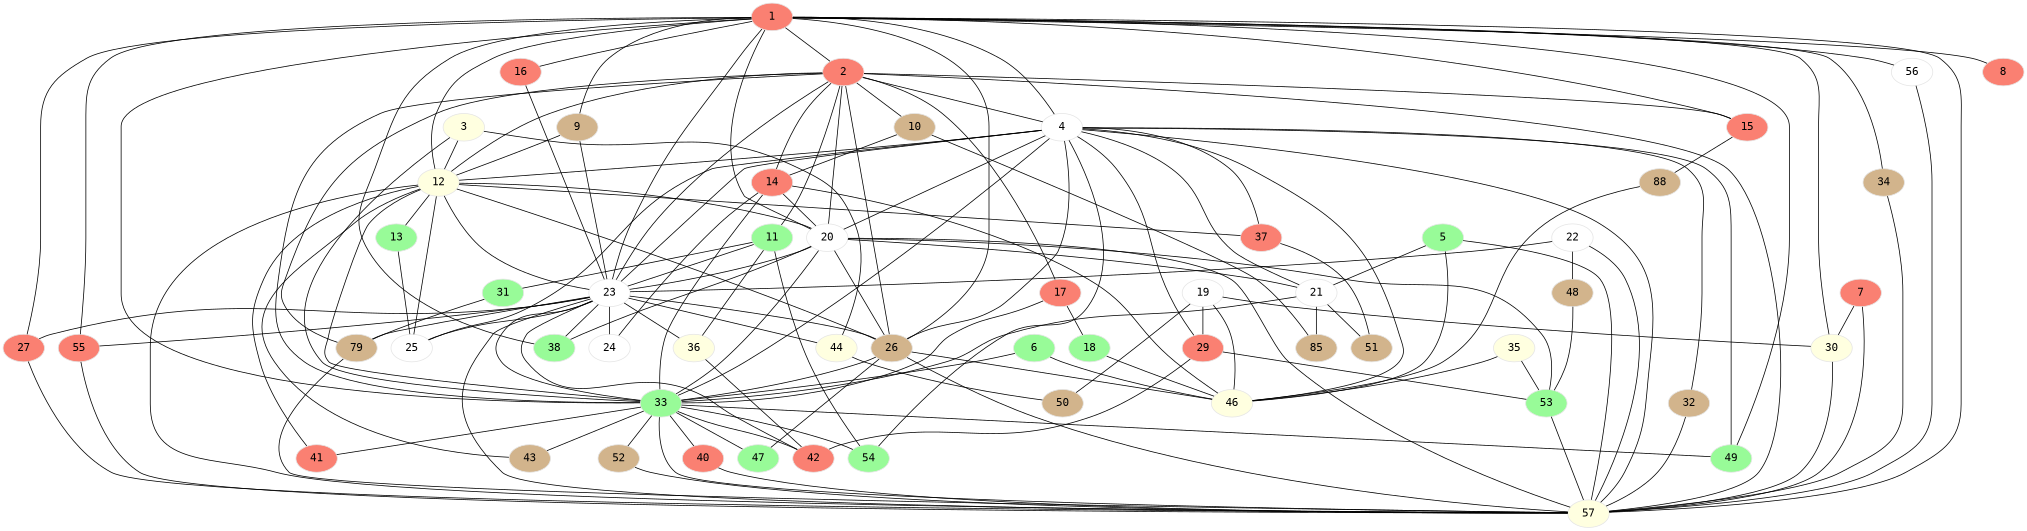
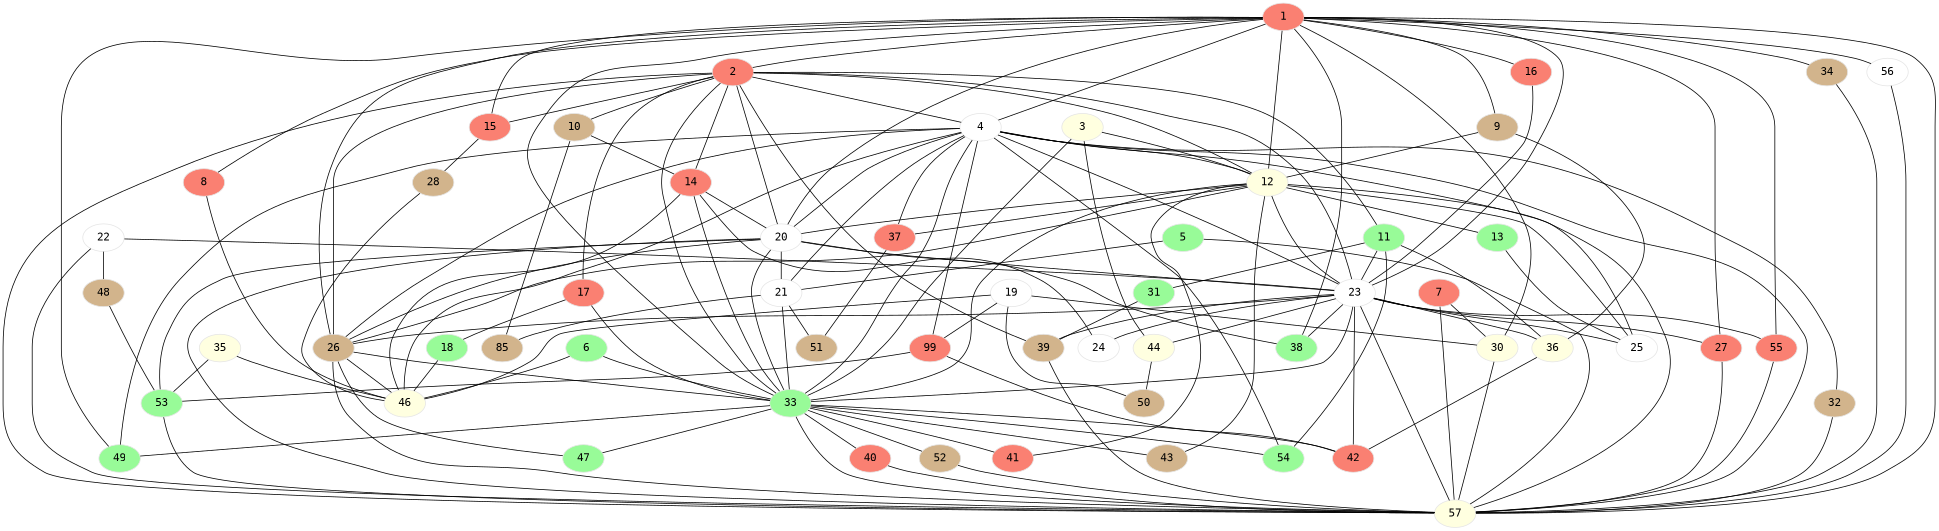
node "88": label "88" -> "28"
edge "9" -- "23": now "9" -- "36"
node "79": label "79" -> "39"
node "29": label "29" -> "99"
edge "5" -- "46": now "8" -- "46"
